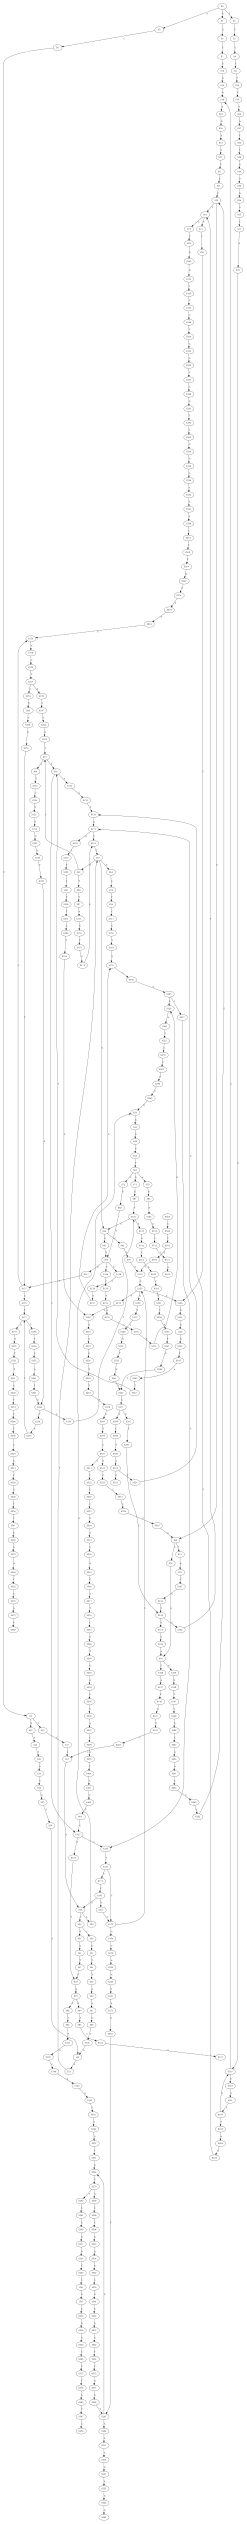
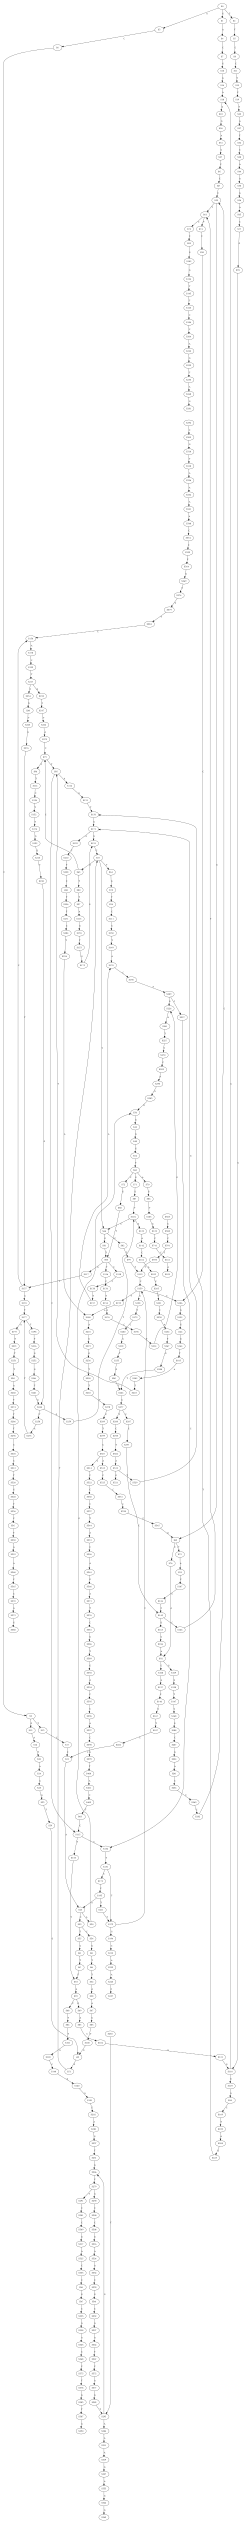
edge "S281" -> "S292": removed, label "T"
node "S272": removed
edge "S169" -> "S110": now "S121" -> "S110"
